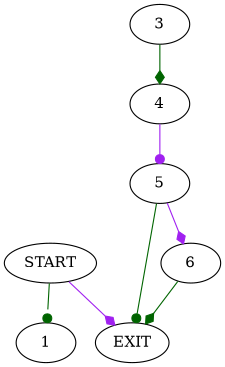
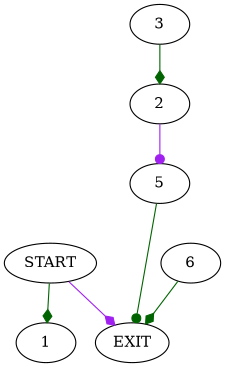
node "4": label "4" -> "2"
edge "5" -> "6": removed
edge "START" -> "1": arrowhead dot -> diamond
